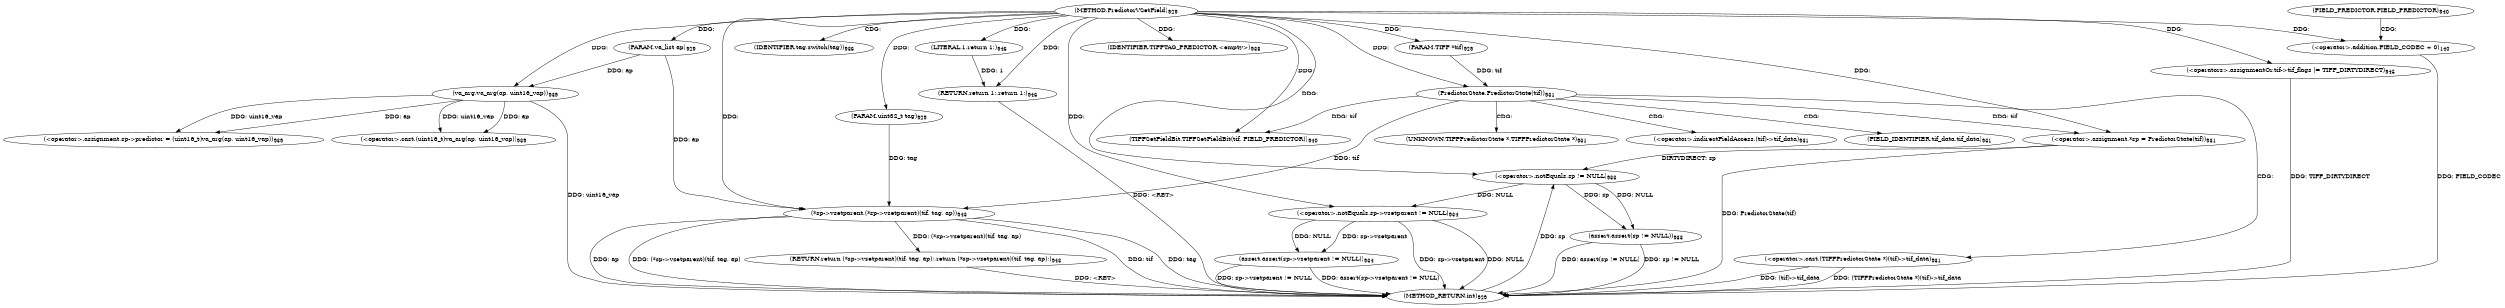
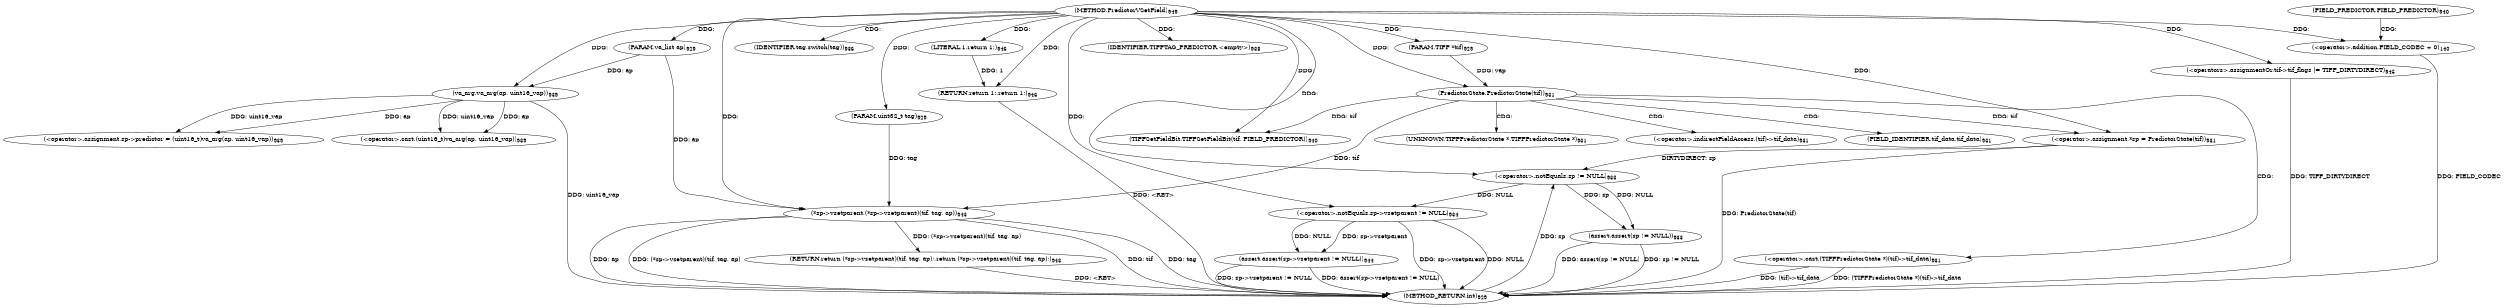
node "(METHOD,PredictorVSetField)": text "929" -> "949"
edge "(PARAM,TIFF *tif)" -> "(PredictorState,PredictorState(tif))": label "DDG: tif" -> "DDG: vap"
node "(assert,assert(sp->vsetparent != NULL))": text "934" -> "944"
